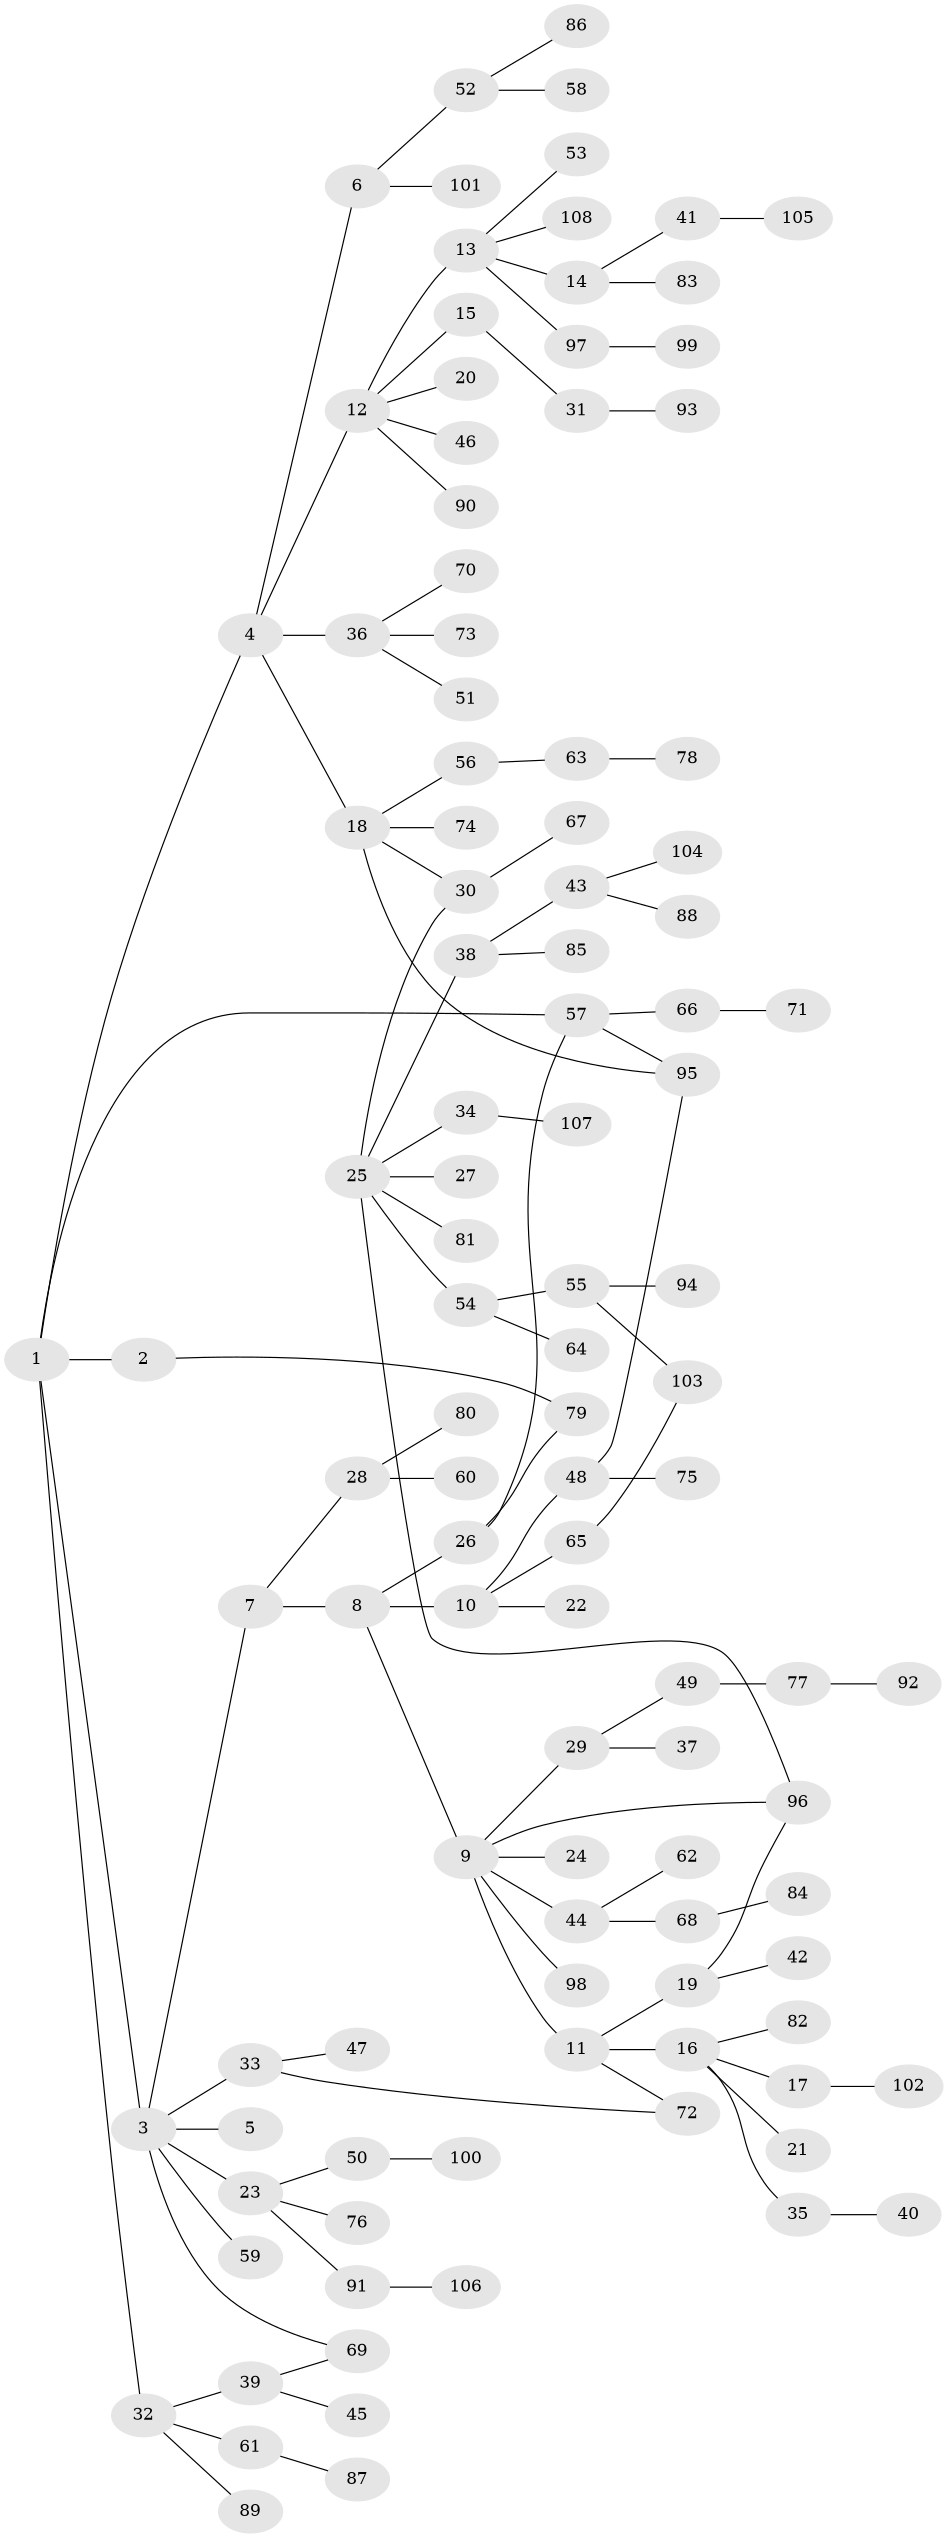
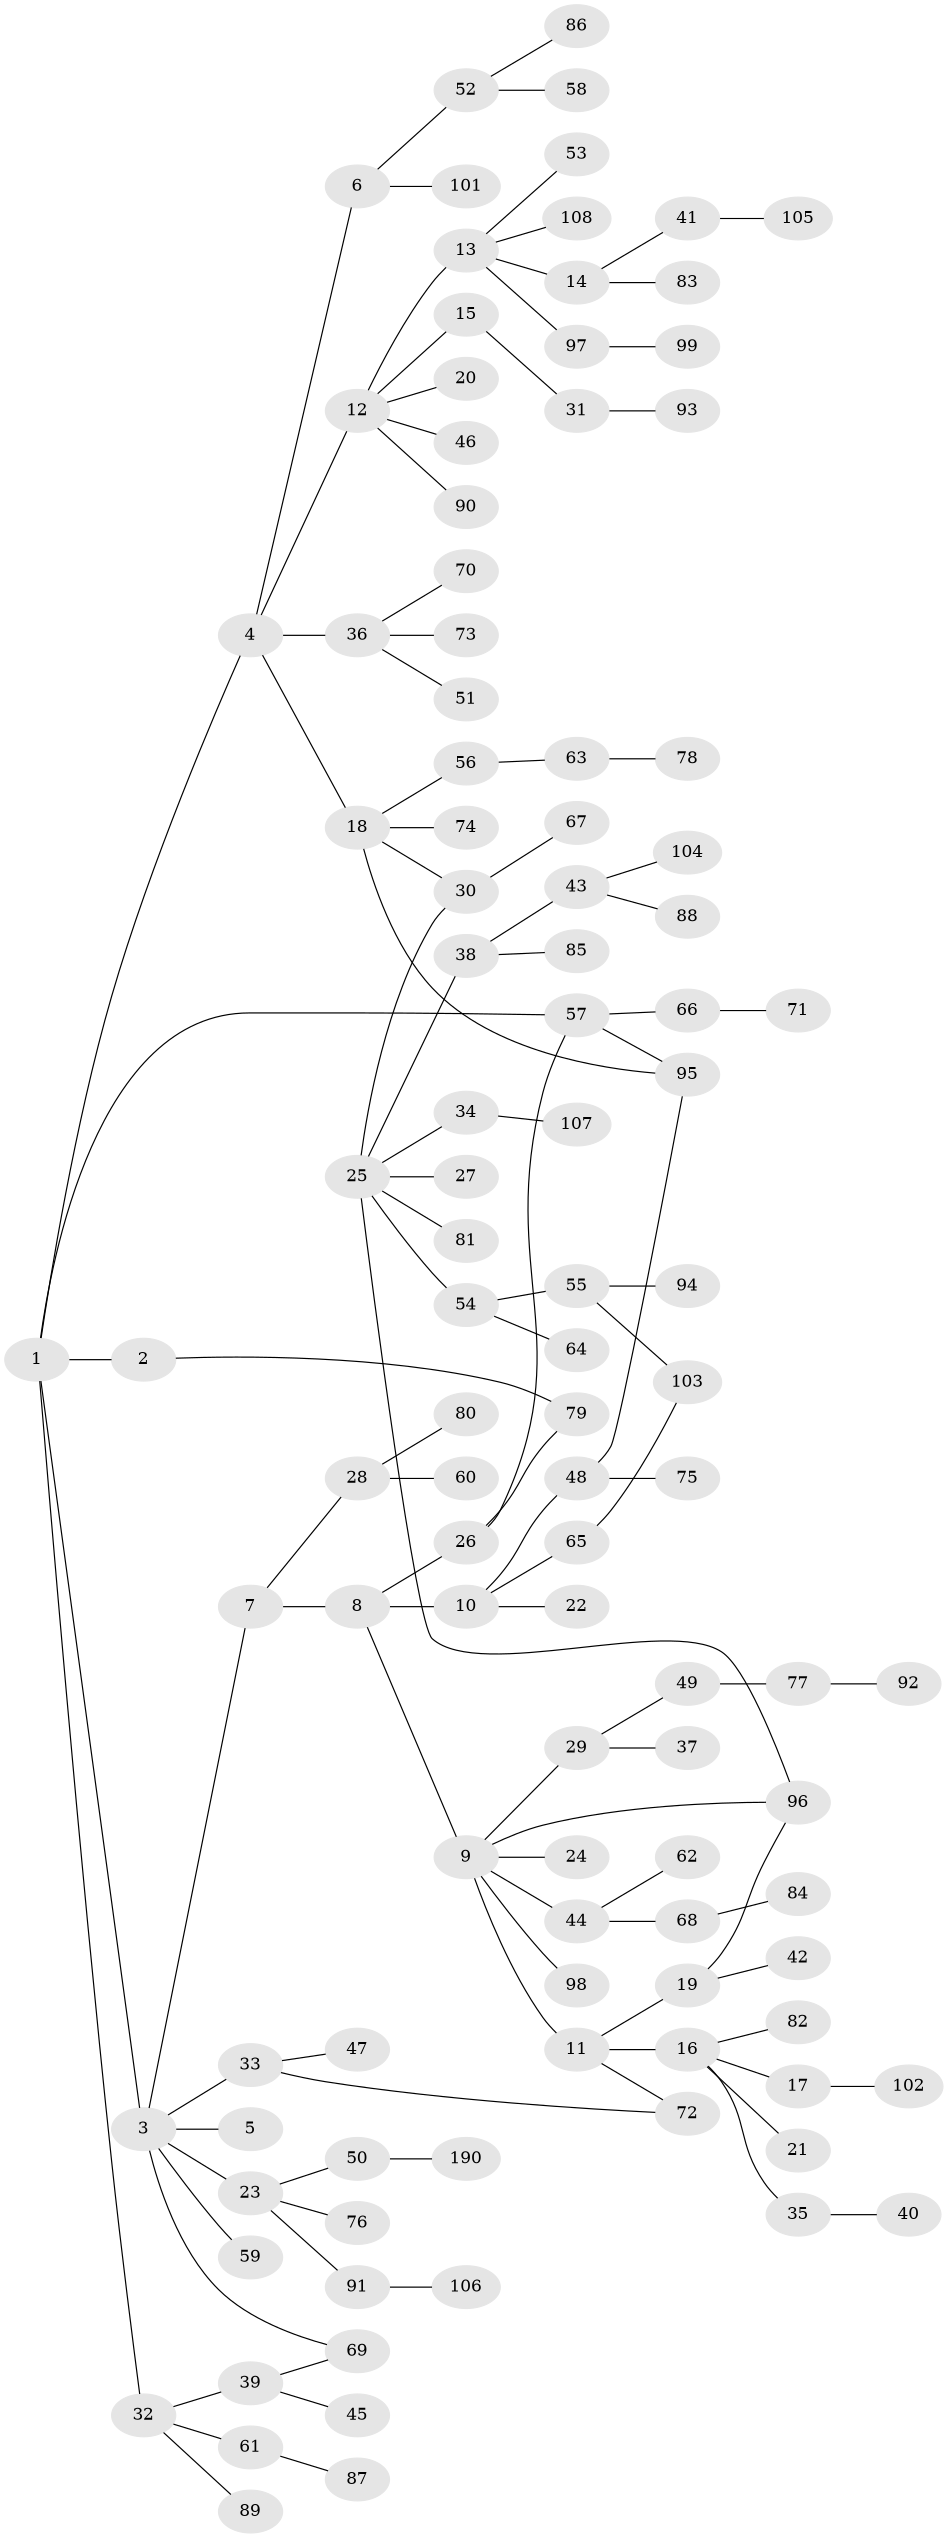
node "100": label "100" -> "190"
